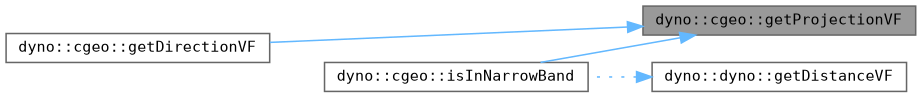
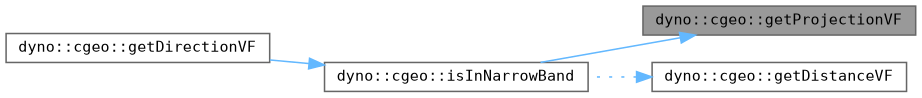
edge "dyno::cgeo::getDirectionVF" -> "dyno::cgeo::getProjectionVF": now "dyno::cgeo::getDirectionVF" -> "dyno::cgeo::isInNarrowBand"
node "dyno::dyno::getDistanceVF": label "dyno::dyno::getDistanceVF" -> "dyno::cgeo::getDistanceVF"
